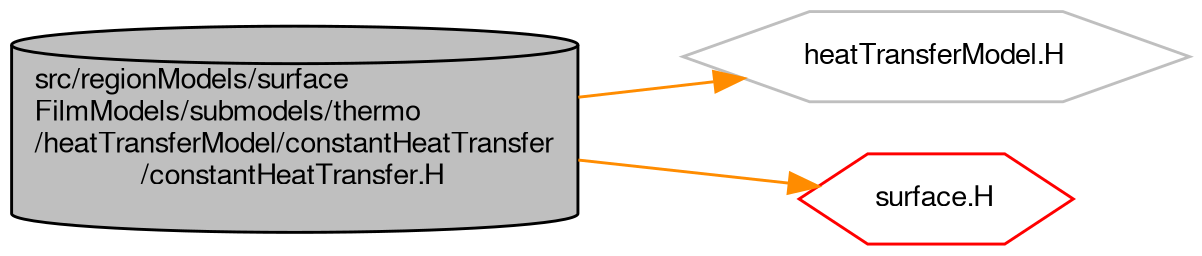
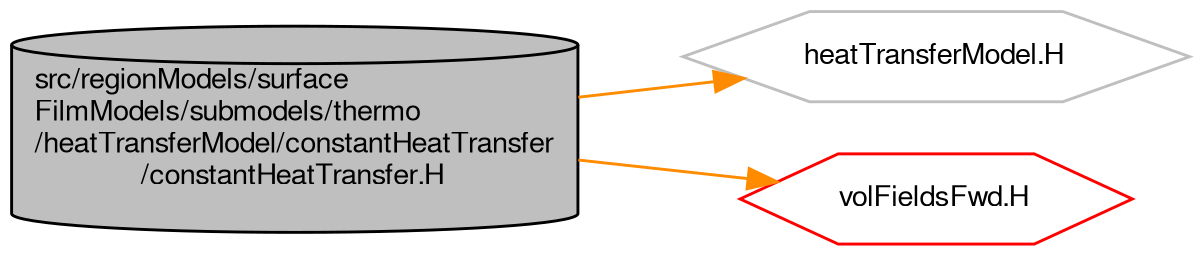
node "surface.H": label "surface.H" -> "volFieldsFwd.H"
